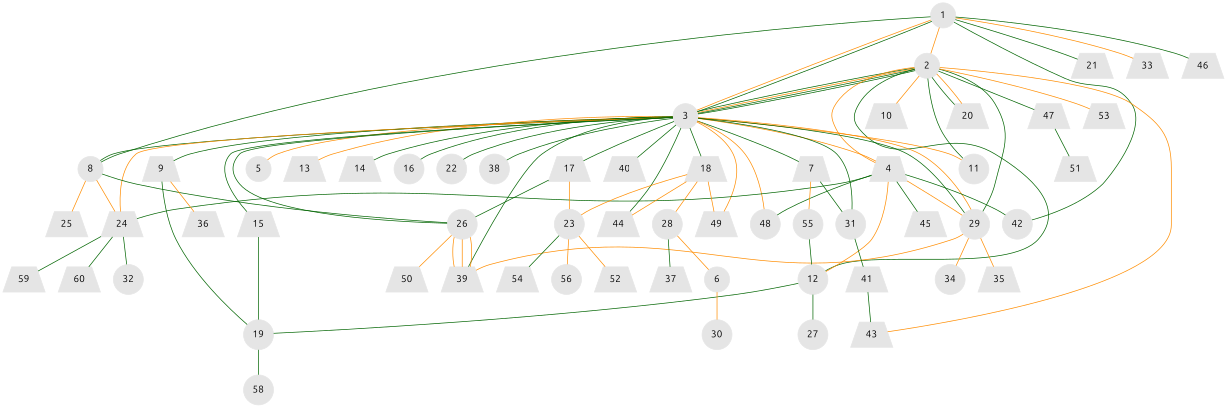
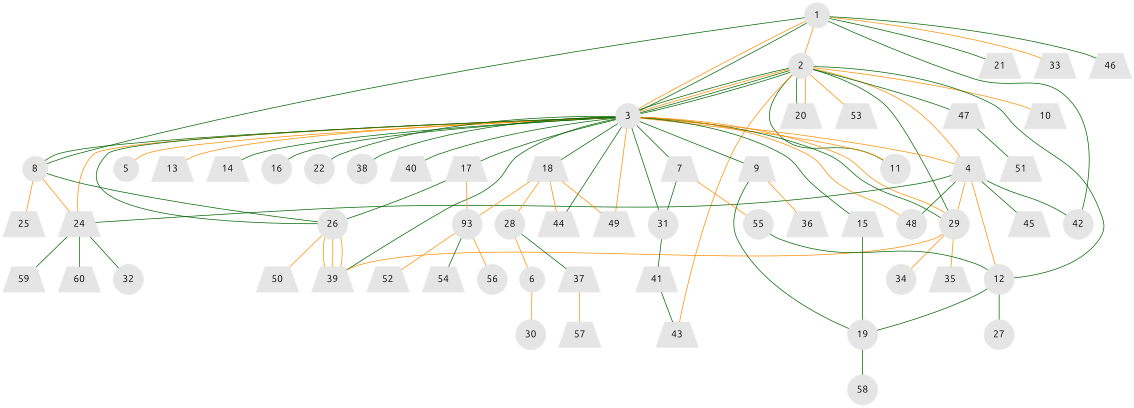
node "23": label "23" -> "93"
node "57": added
